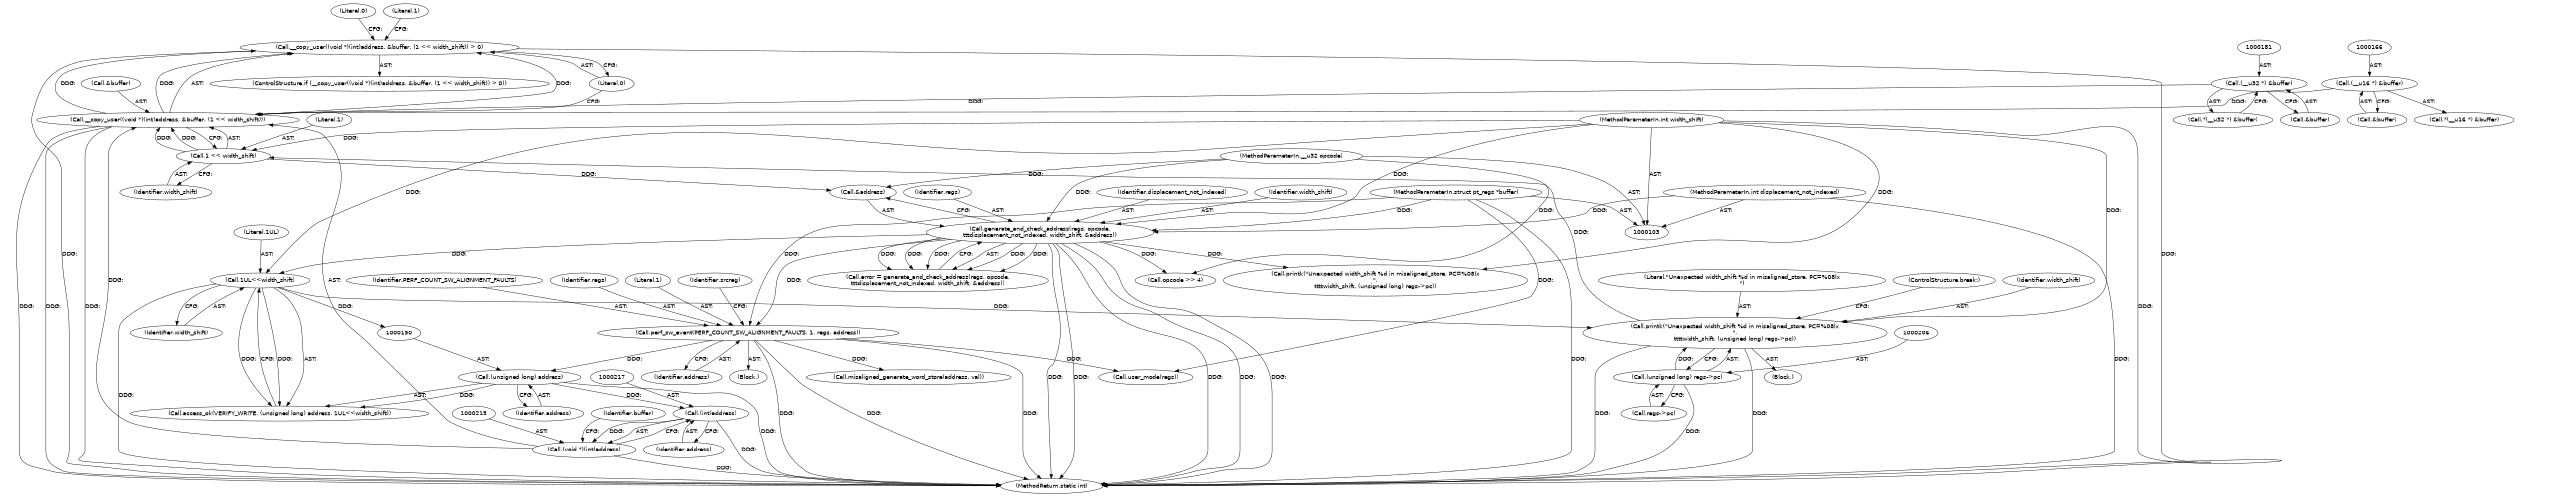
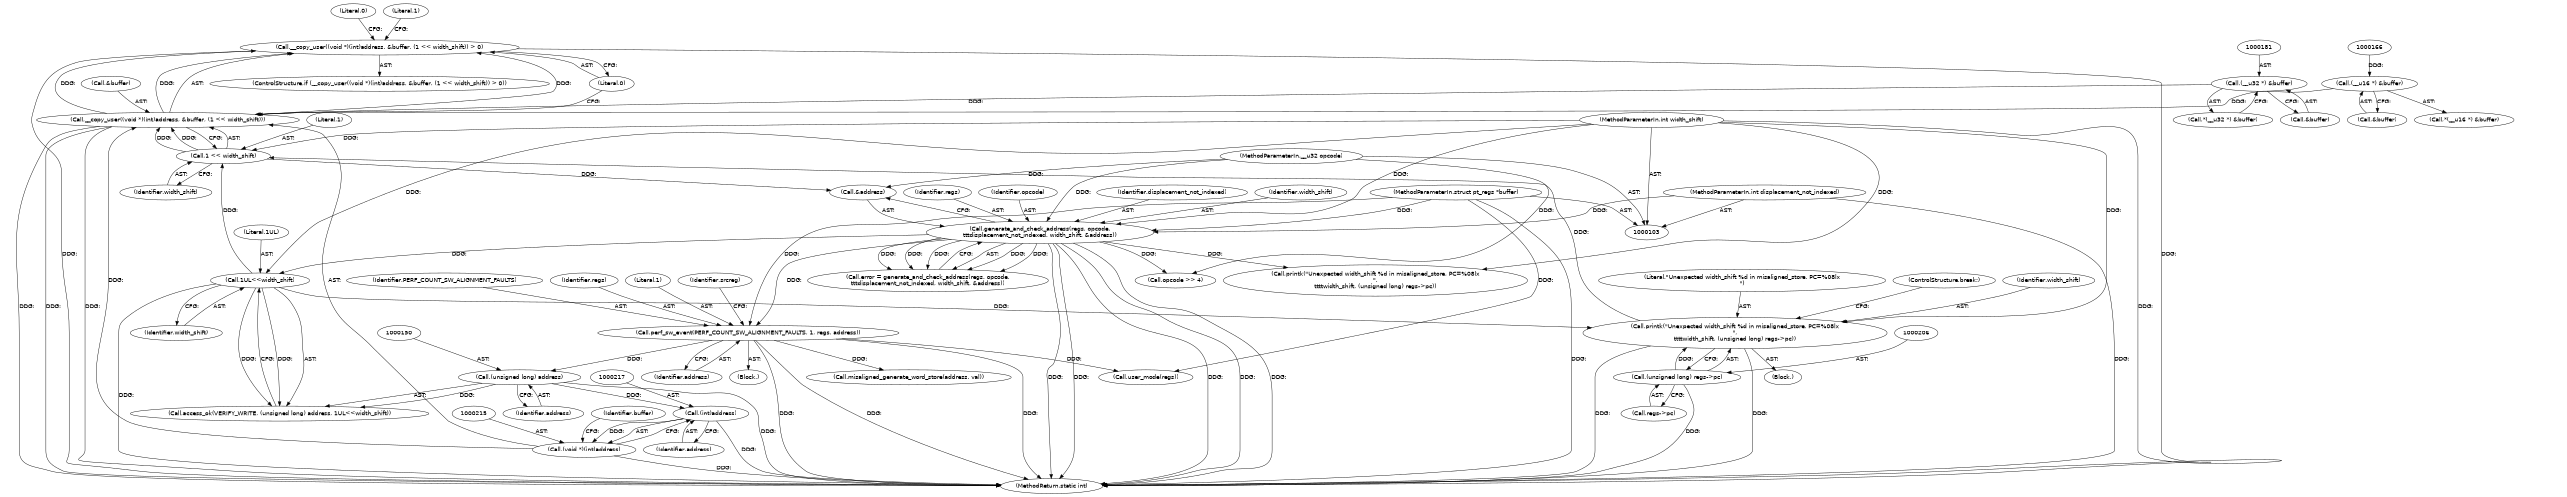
edge "1000166" -> "(Call,(__u16 *) &buffer)": label "AST: " -> "DDG: "
node "(Identifier,opcode)": added
edge "(Call,1UL<<width_shift)" -> "1000150": now "(Call,1UL<<width_shift)" -> "(Call,1 << width_shift)"
